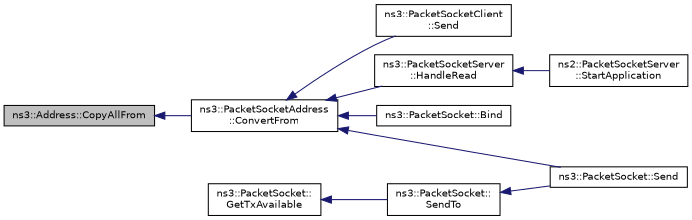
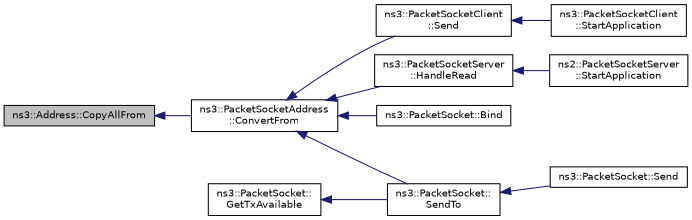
node "ns3::PacketSocketClient ::StartApplication": added
edge "ns3::PacketSocket::Send" -> "ns3::PacketSocketAddress ::ConvertFrom": now "ns3::PacketSocket:: SendTo" -> "ns3::PacketSocketAddress ::ConvertFrom"
